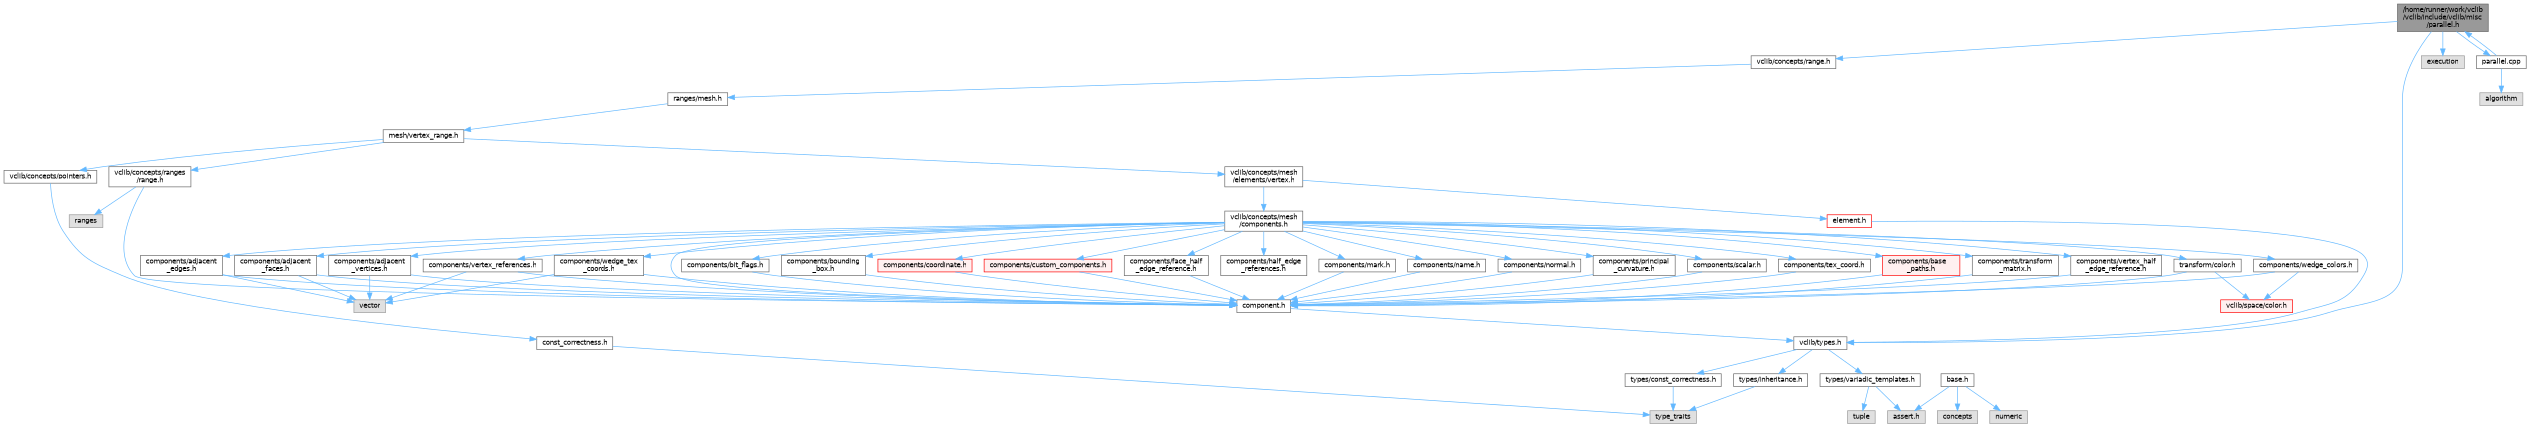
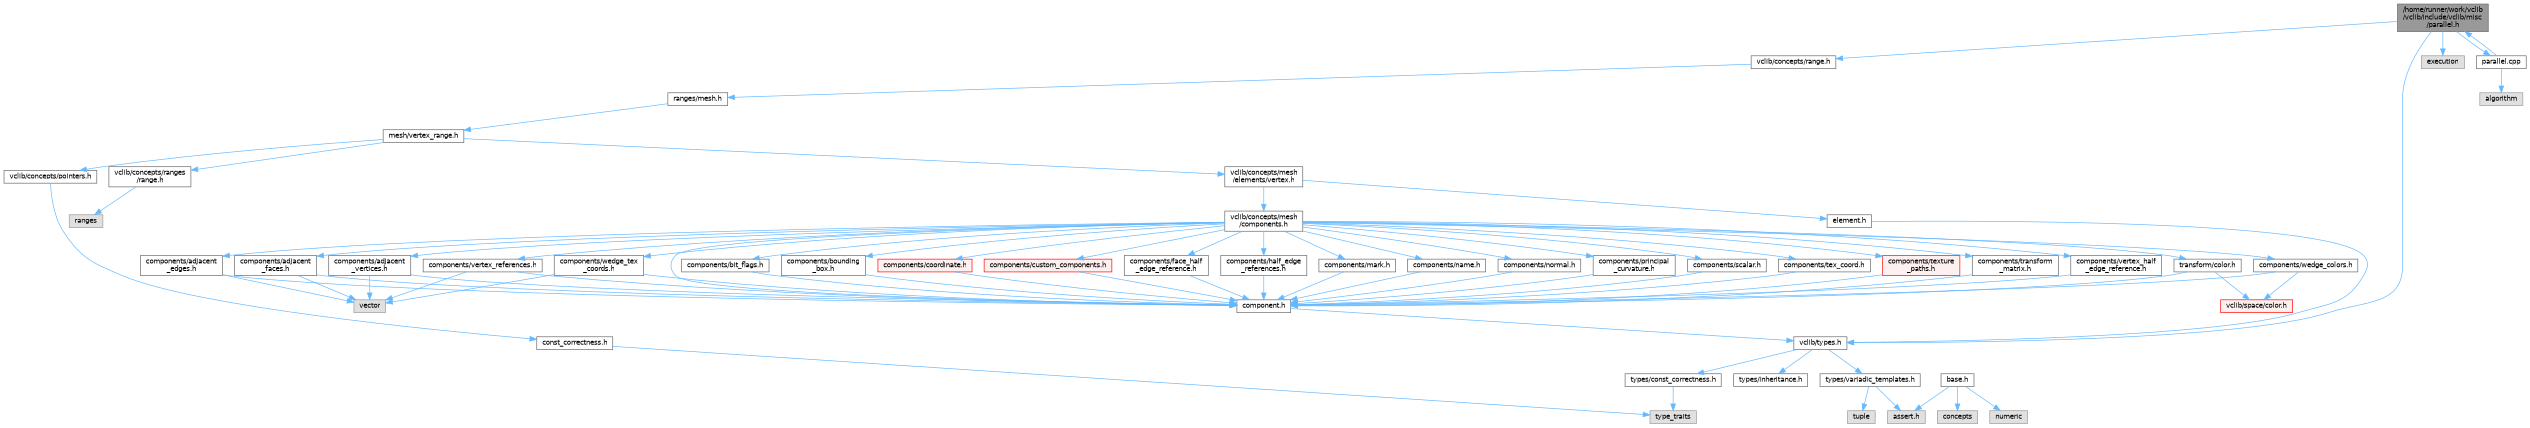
node "element.h": color red -> grey40
node "components/base _paths.h": label "components/base _paths.h" -> "components/texture _paths.h"
edge "vclib/concepts/ranges /range.h" -> "component.h": now "components/half_edge _references.h" -> "component.h"
edge "types/inheritance.h" -> "type_traits": removed
